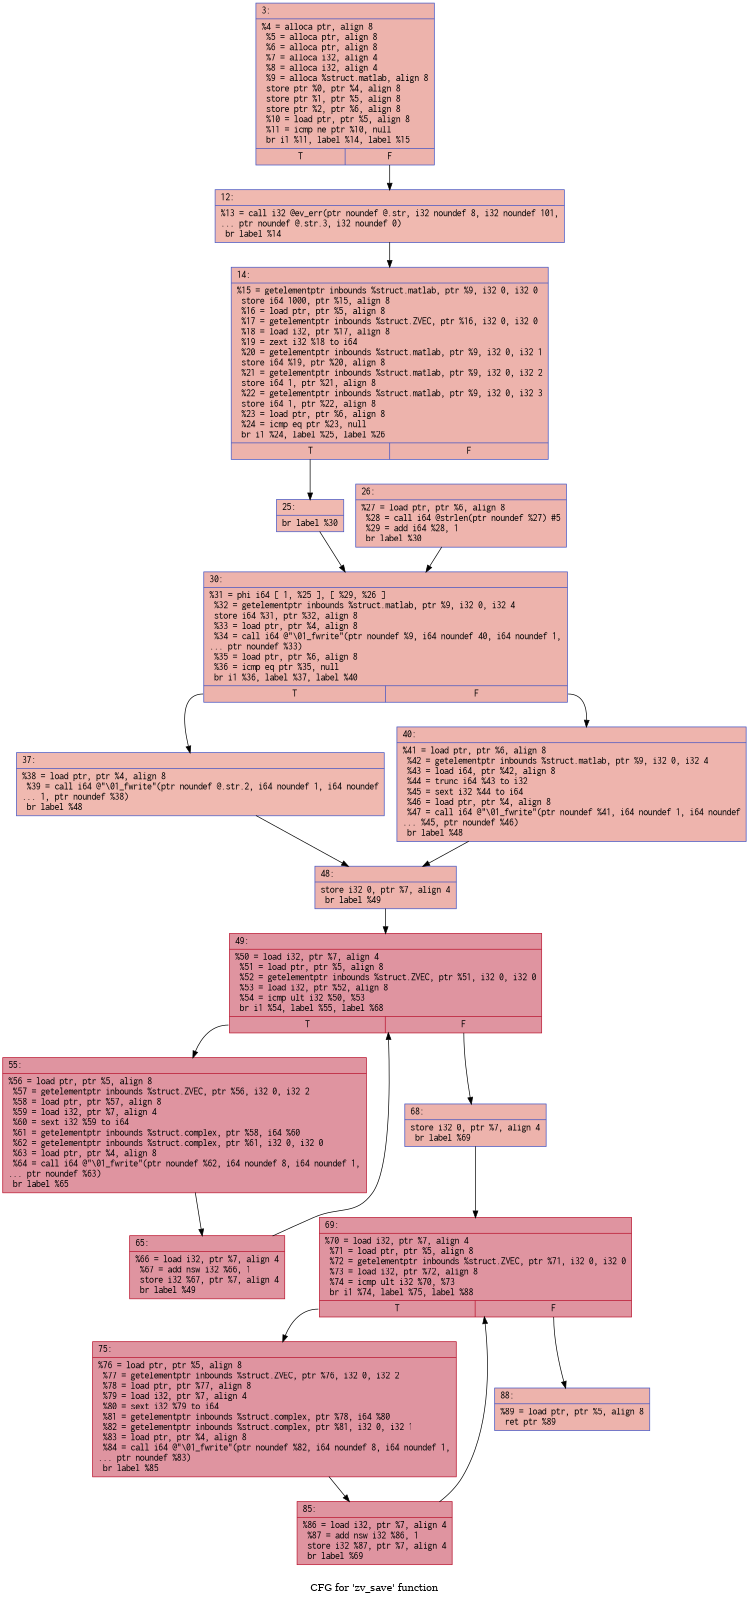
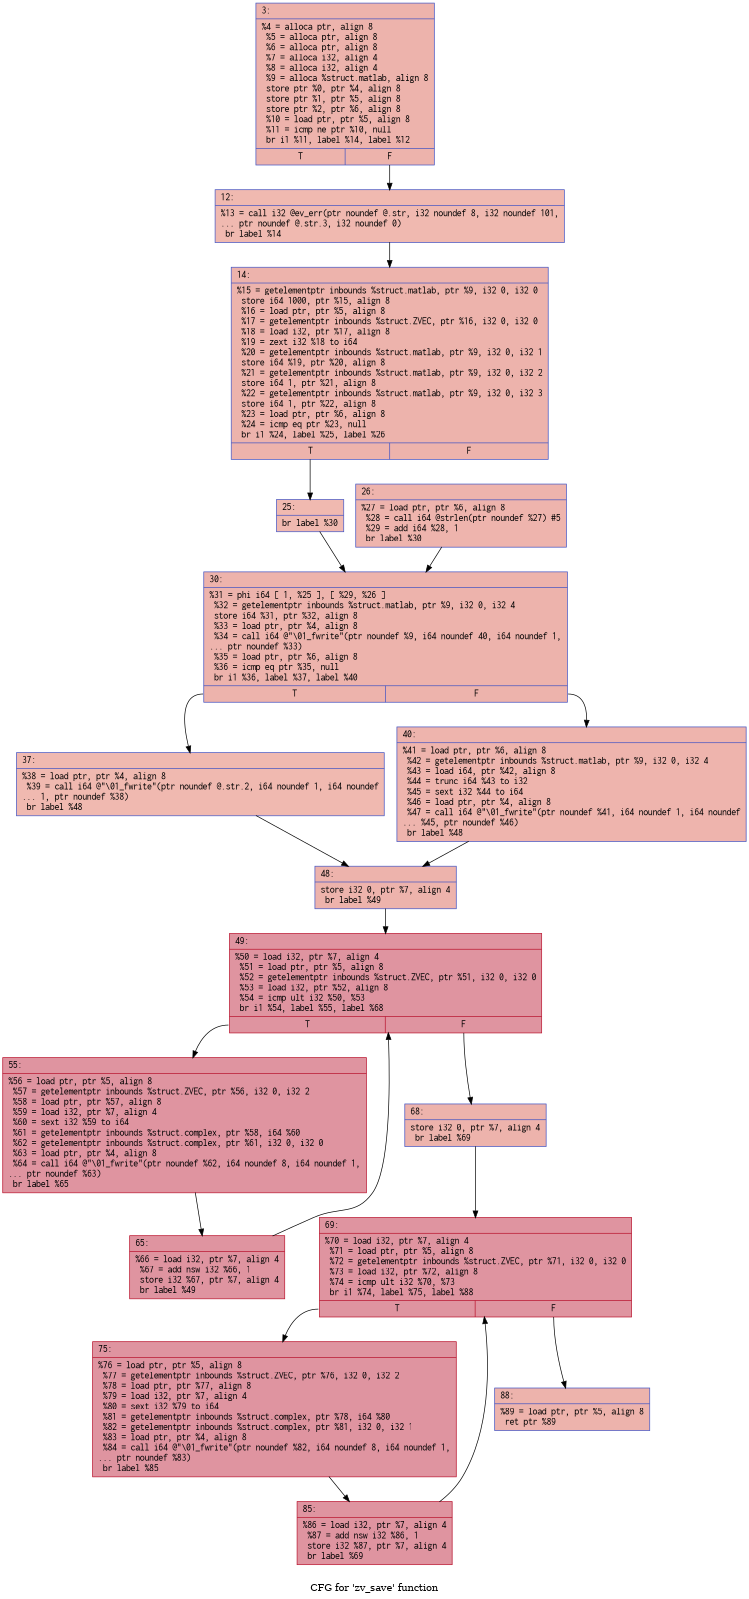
node "3:": text "br i1 %11, label %14, label %15" -> "br i1 %11, label %14, label %12"
